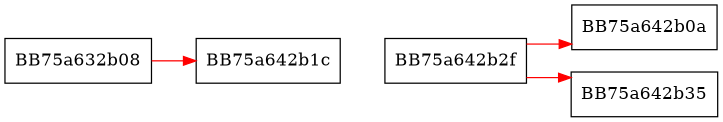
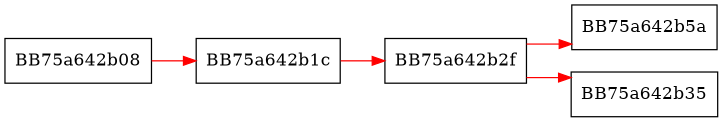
node "BB75a642b0a": label "BB75a642b0a" -> "BB75a642b5a"
node "BB75a632b08": label "BB75a632b08" -> "BB75a642b08"
edge "BB75a642b1c" -> "BB75a642b2f": added
